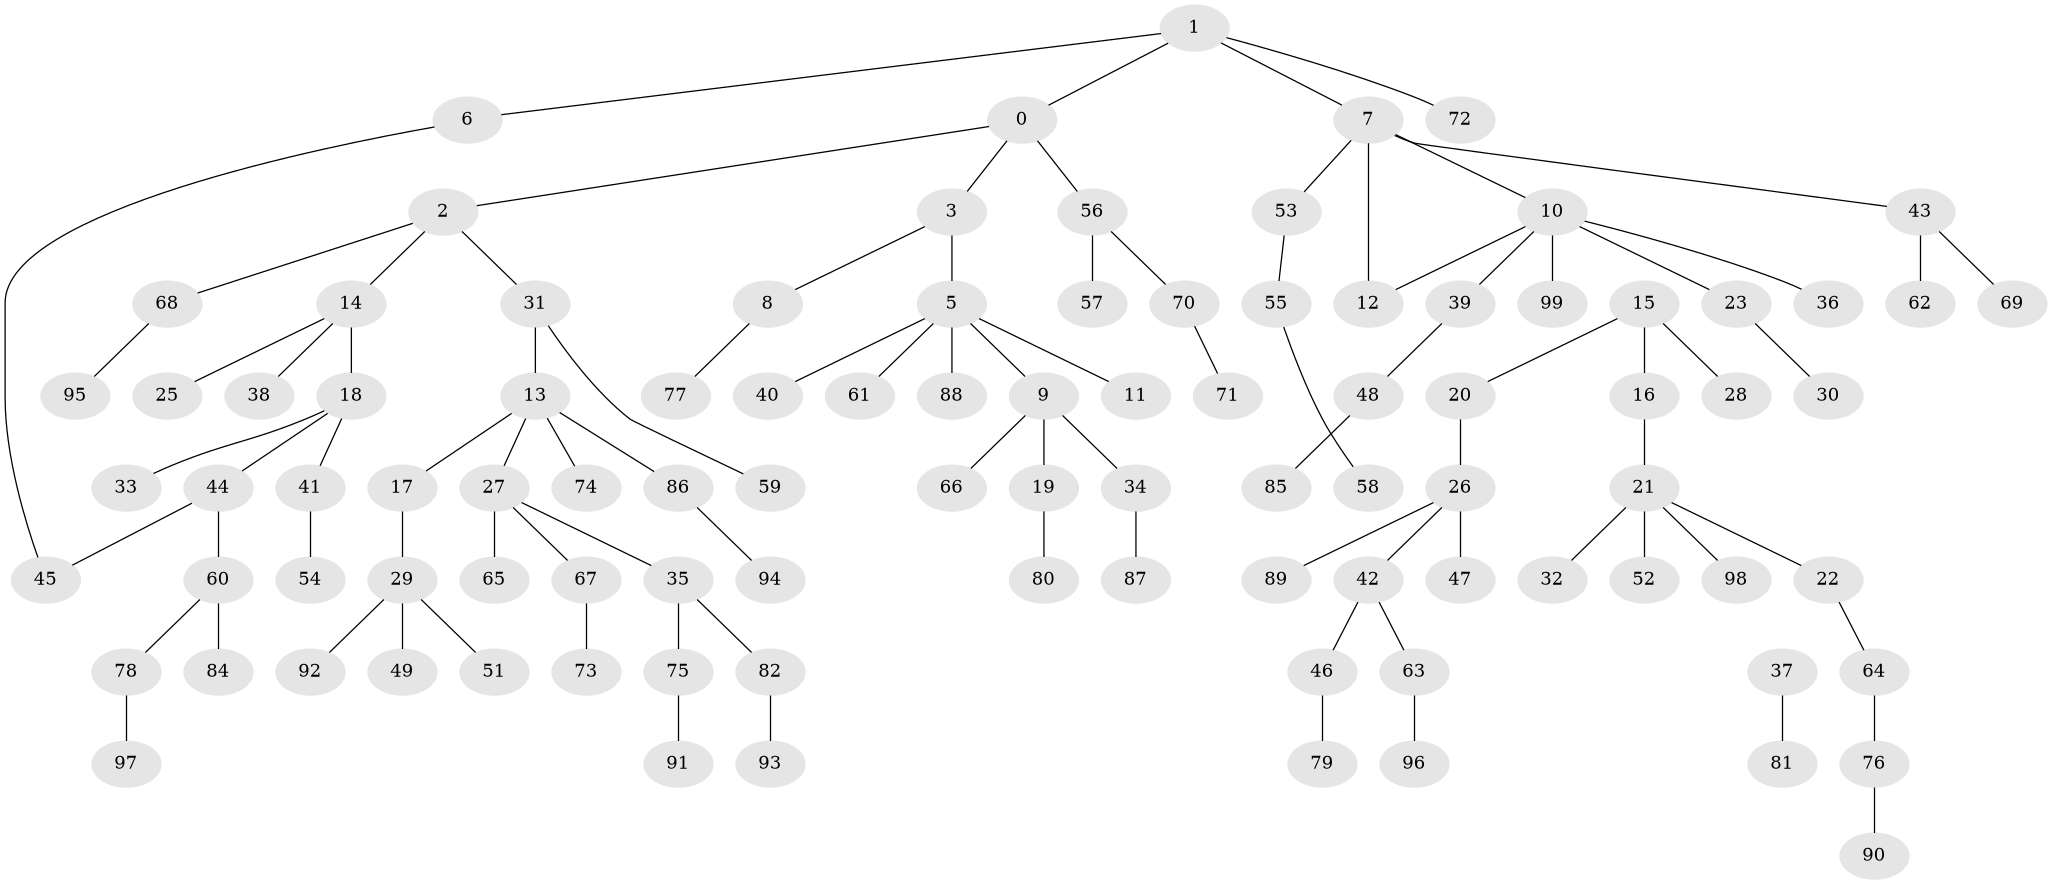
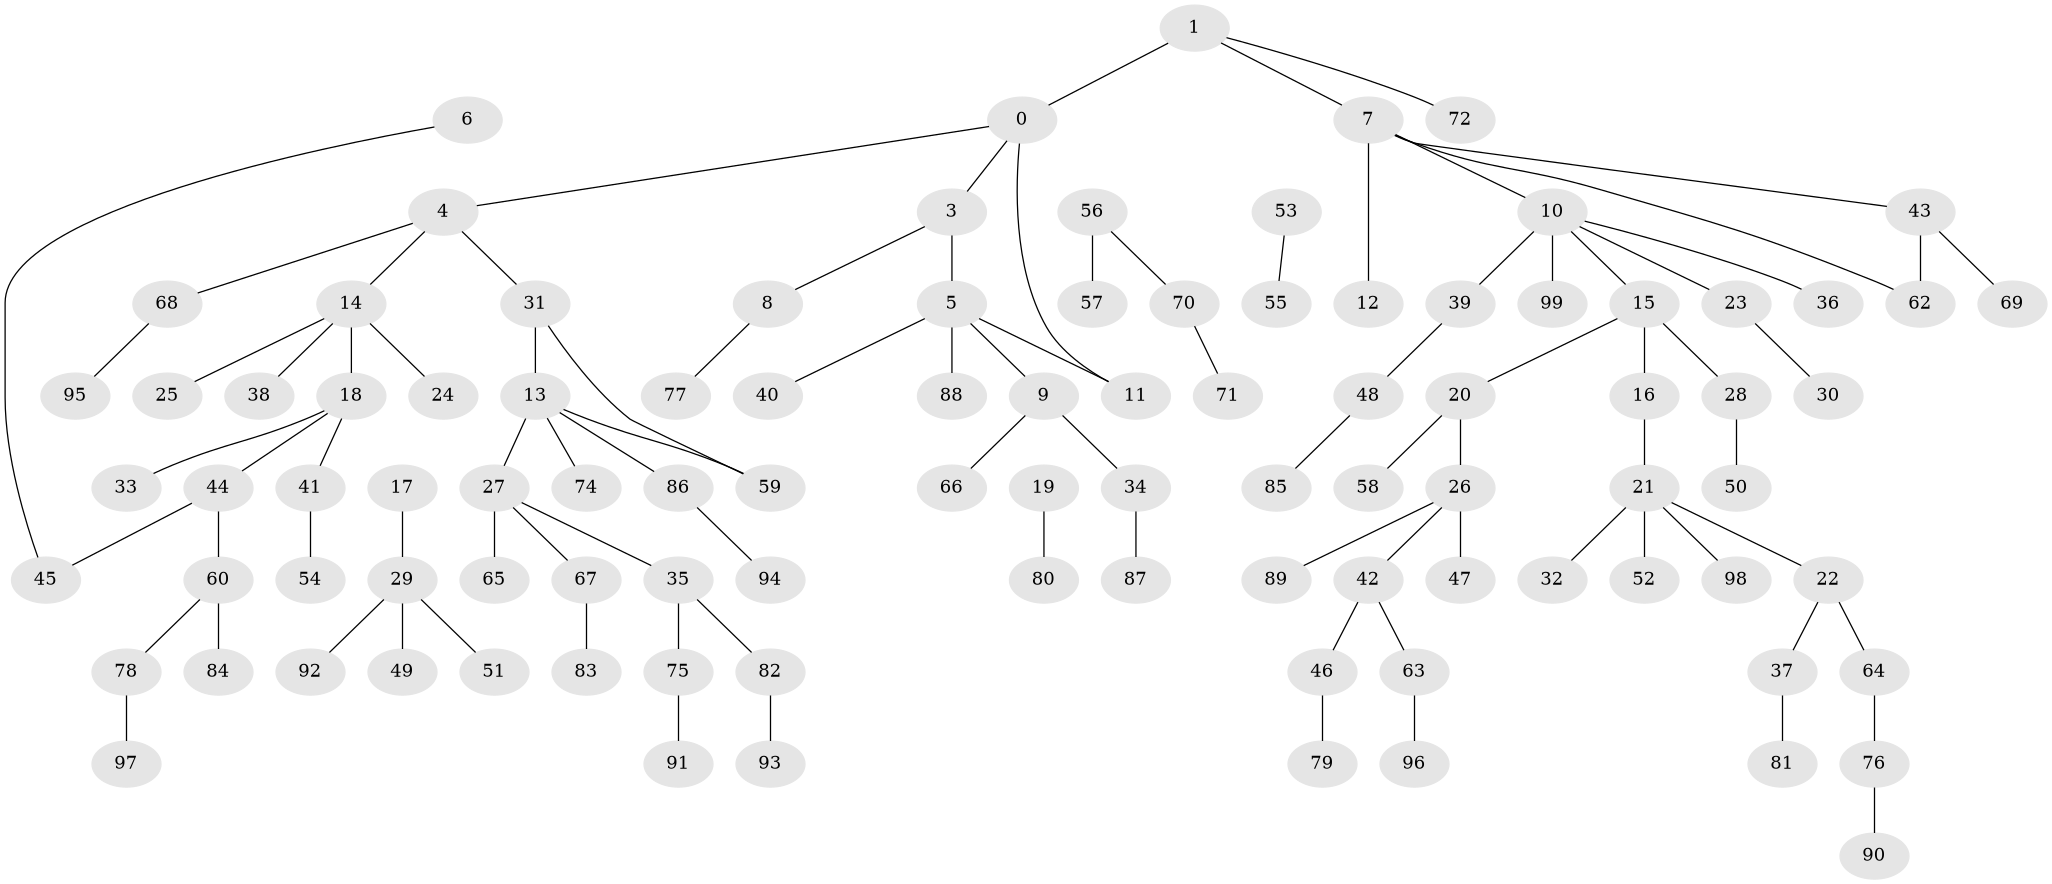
edge "1" -- "6": removed
edge "0" -- "56": now "0" -- "11"
edge "7" -- "53": now "7" -- "62"
node "2": label "2" -> "4"
edge "10" -- "12": now "10" -- "15"
node "24": added
node "61": removed
edge "55" -- "58": now "20" -- "58"
edge "13" -- "17": now "13" -- "59"
edge "9" -- "19": removed
node "50": added
edge "22" -- "37": added
node "73": label "73" -> "83"
